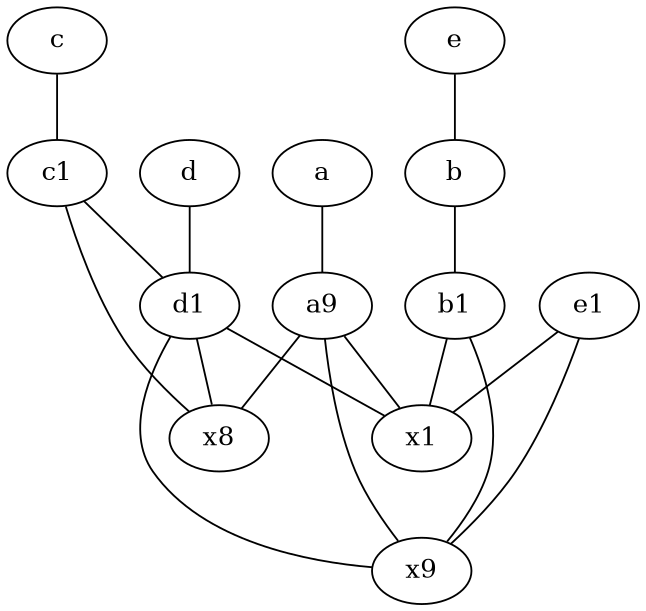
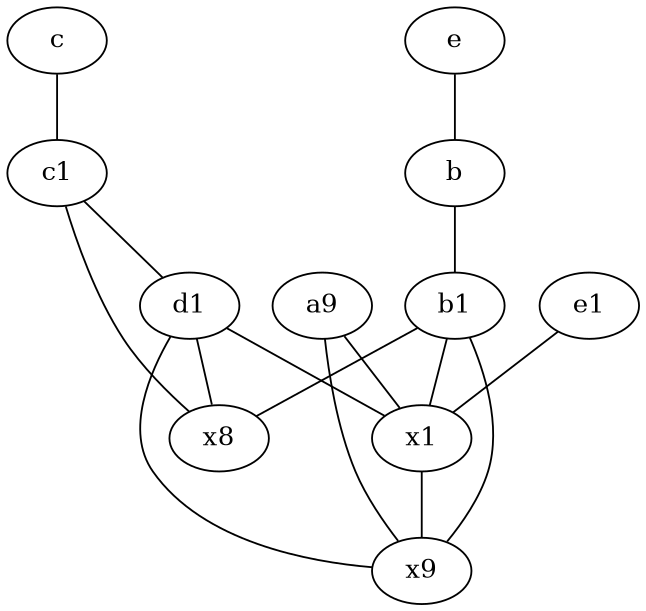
node "d": removed
node "a": removed
edge "a9" -- "x8": now "b1" -- "x8"
edge "e1" -- "x9": now "x1" -- "x9"
